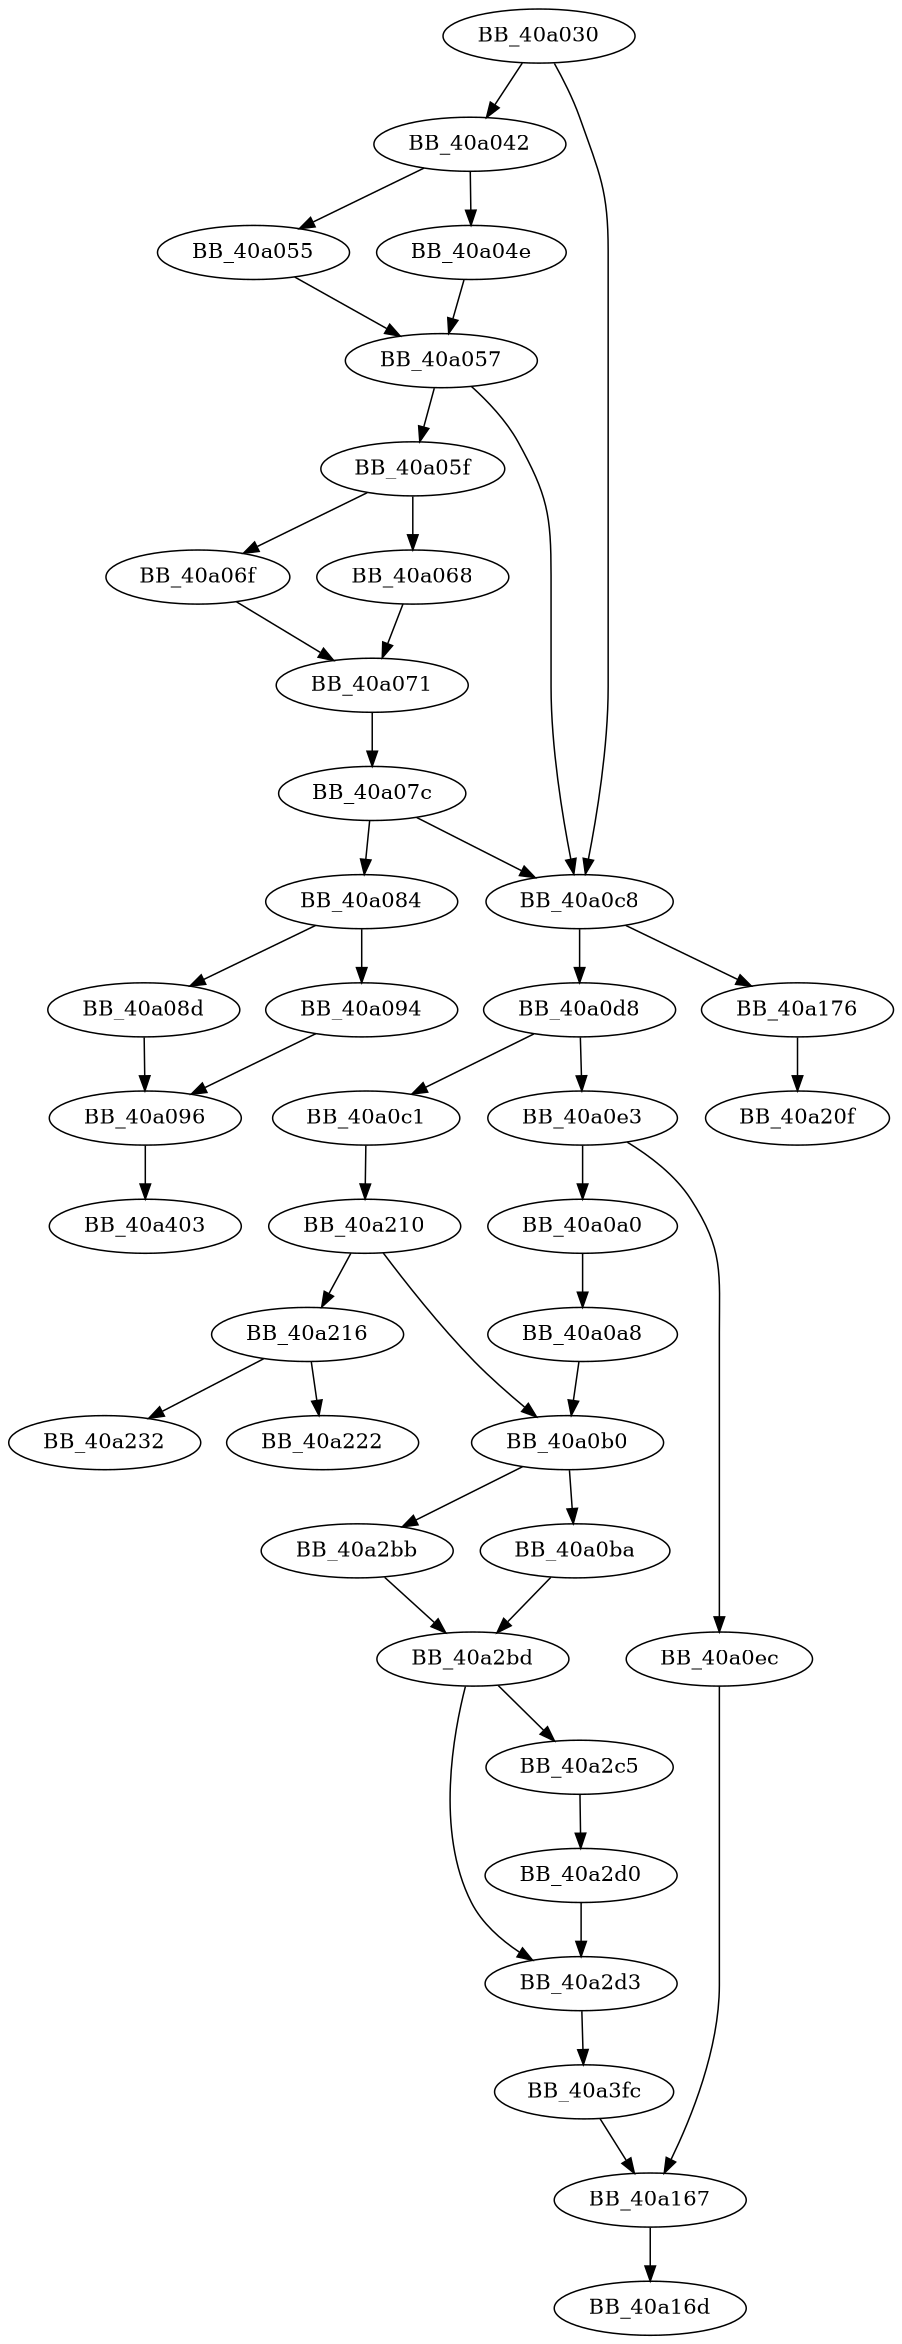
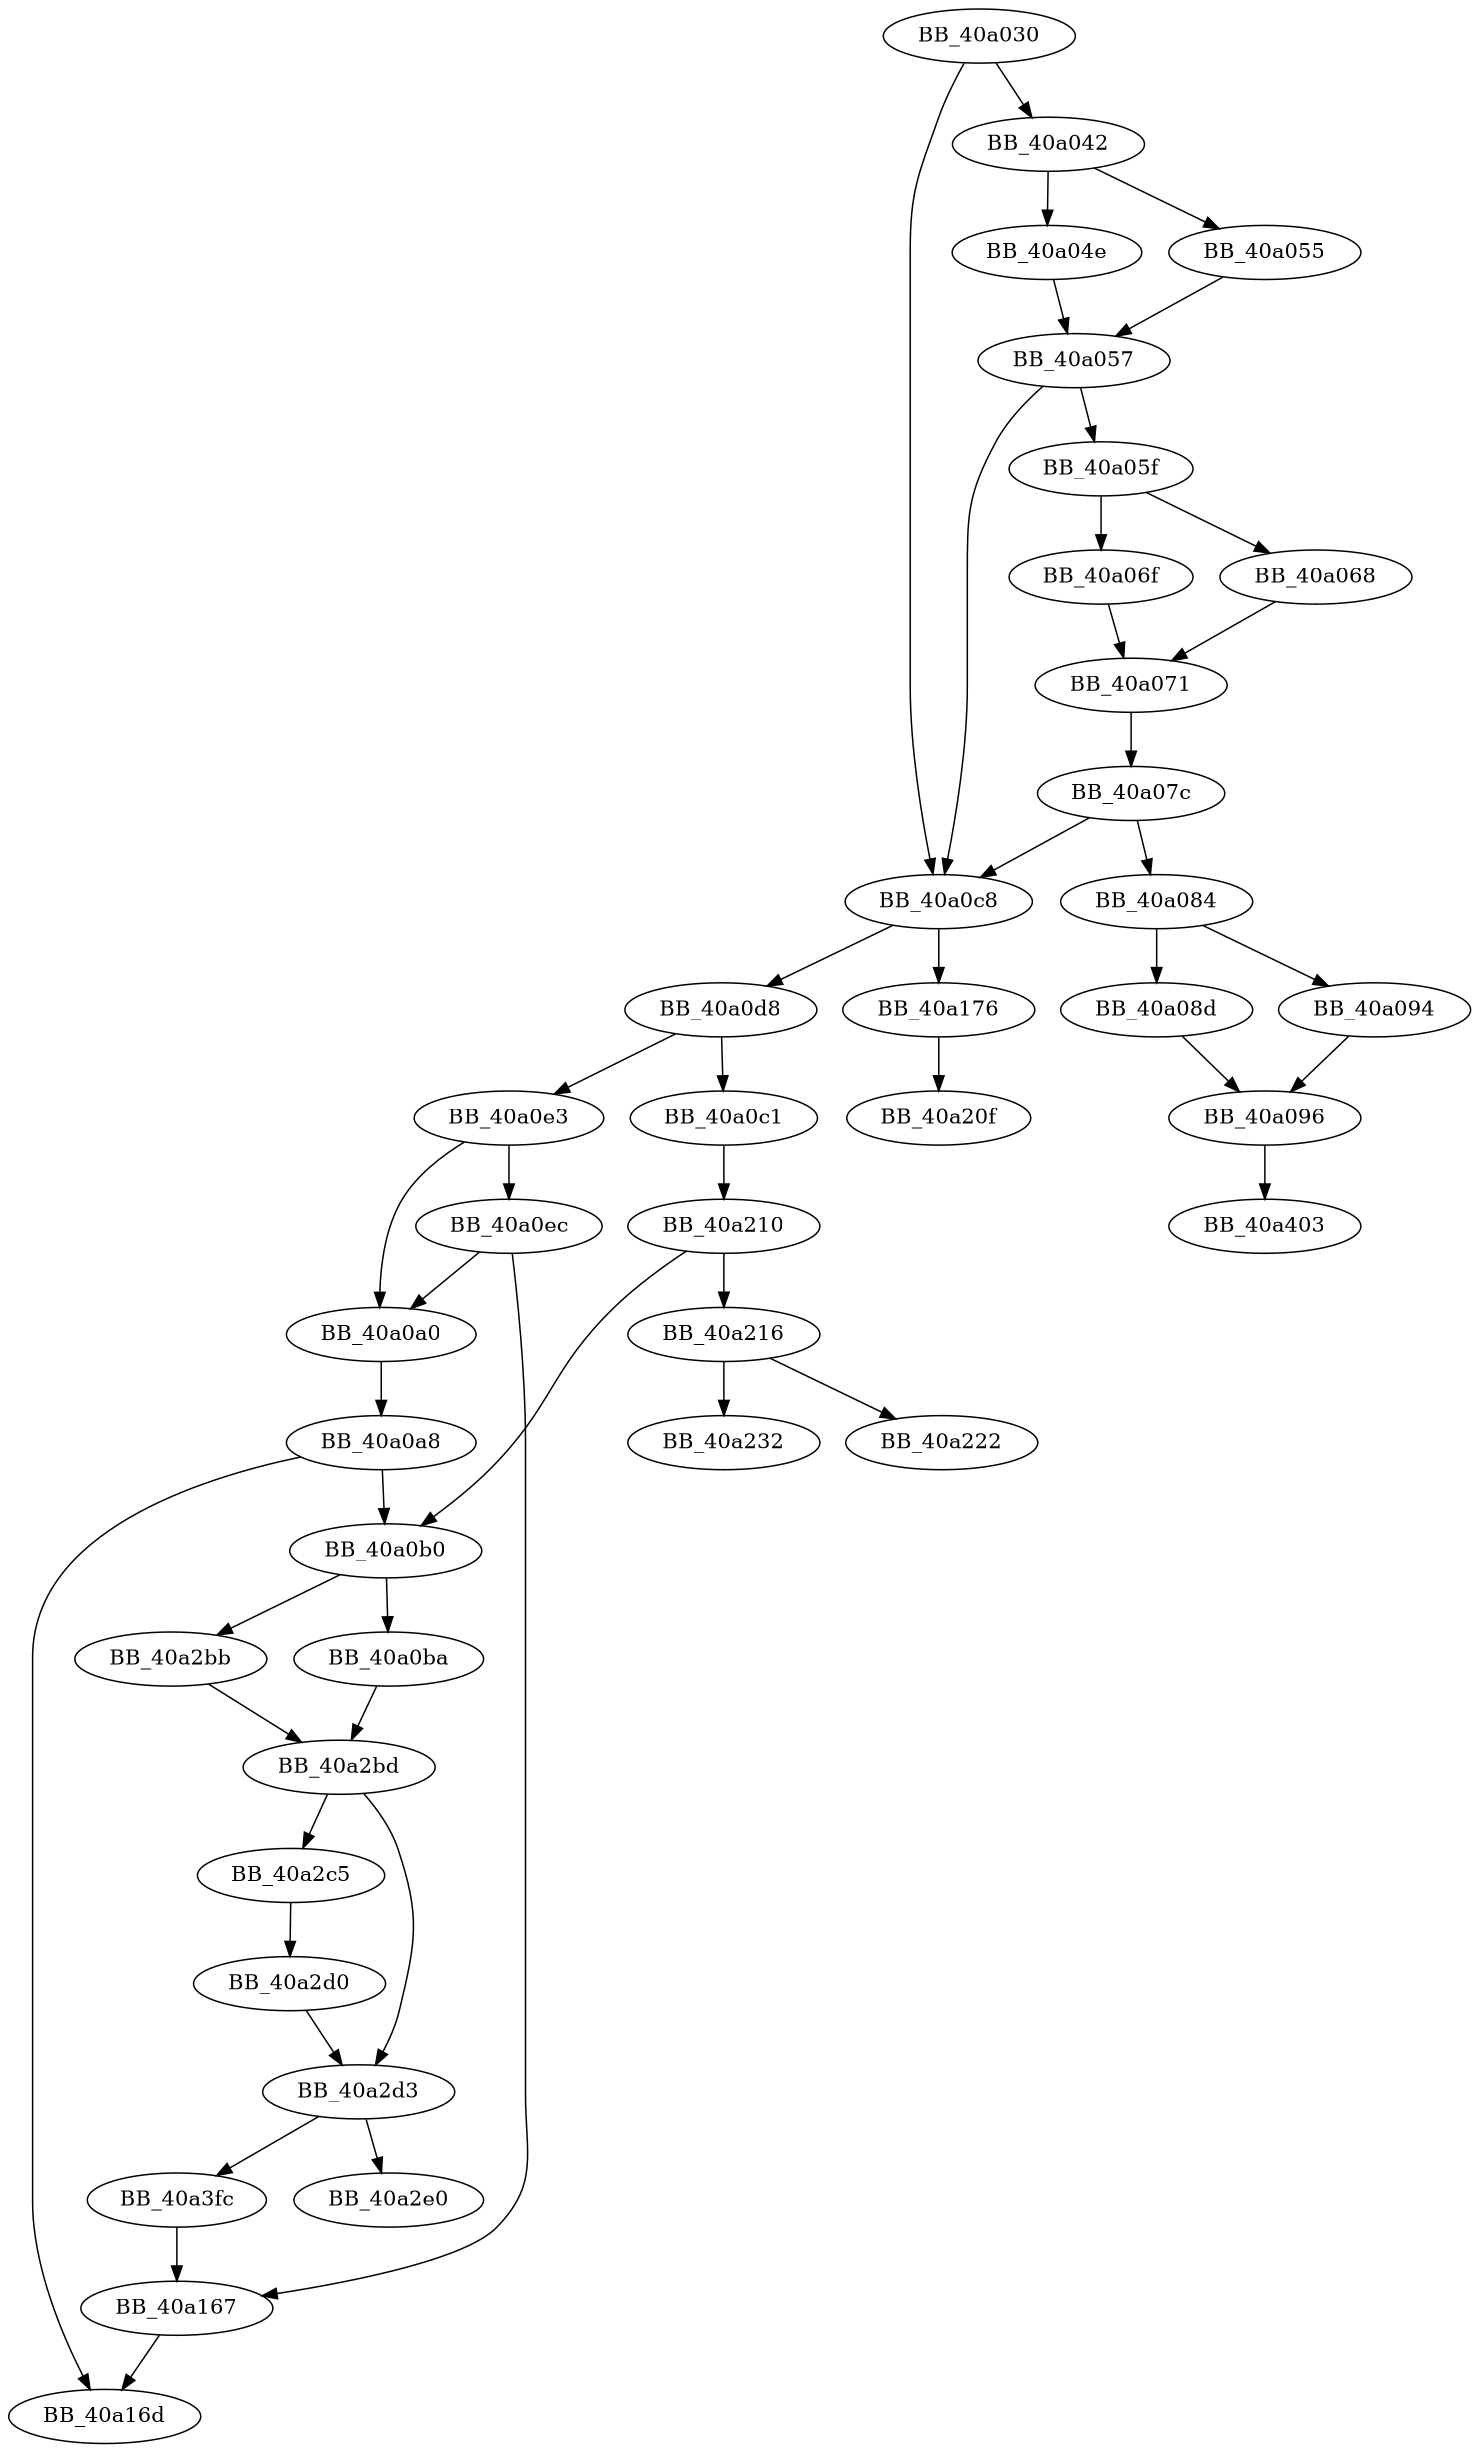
edge "BB_40a0ec" -> "BB_40a0a0": added
edge "BB_40a0a8" -> "BB_40a16d": added
node "BB_40a2e0": added
